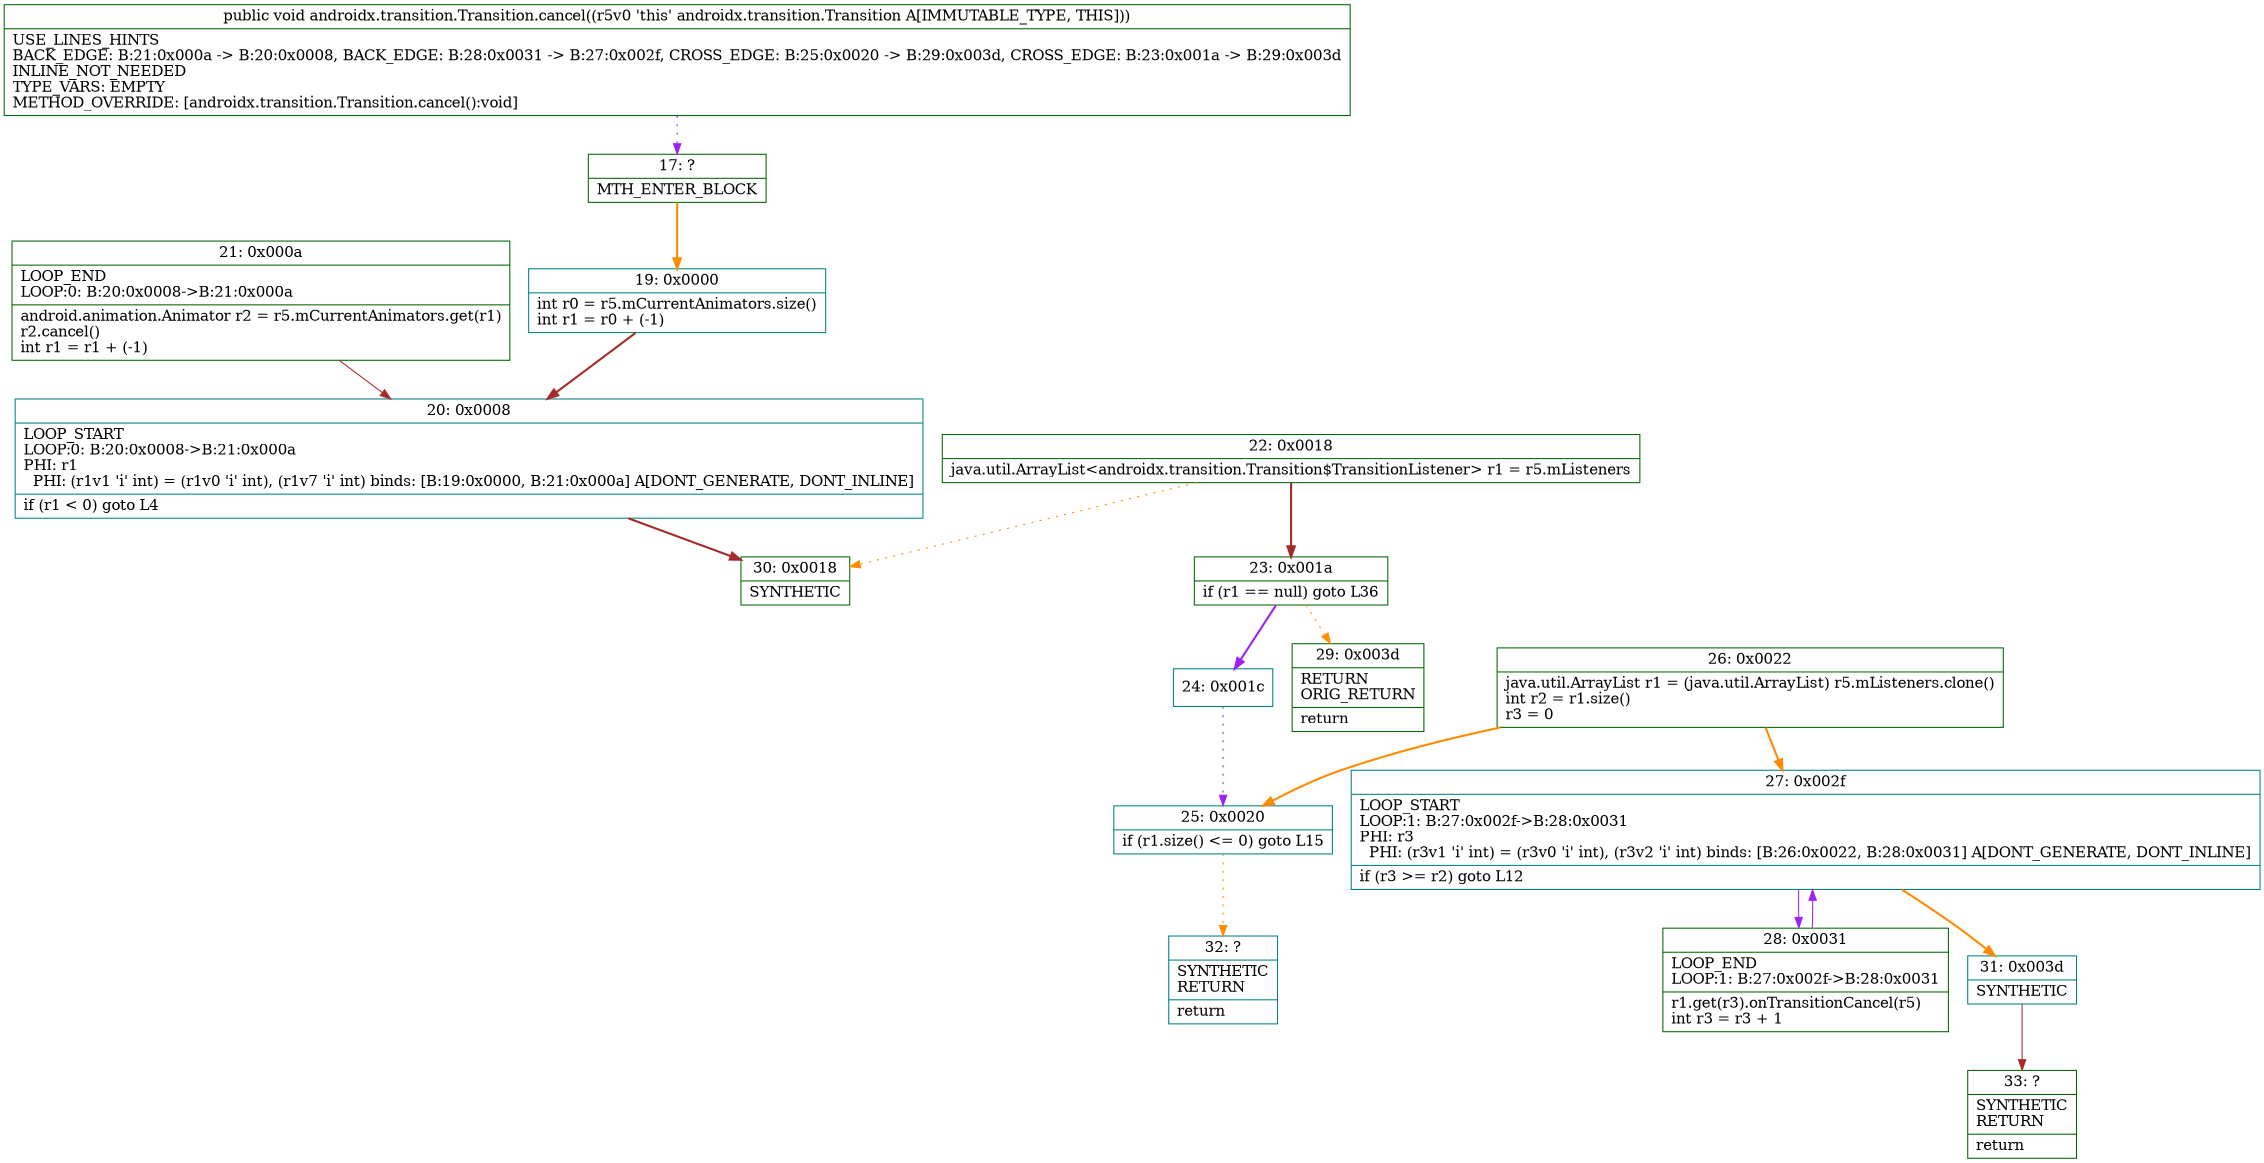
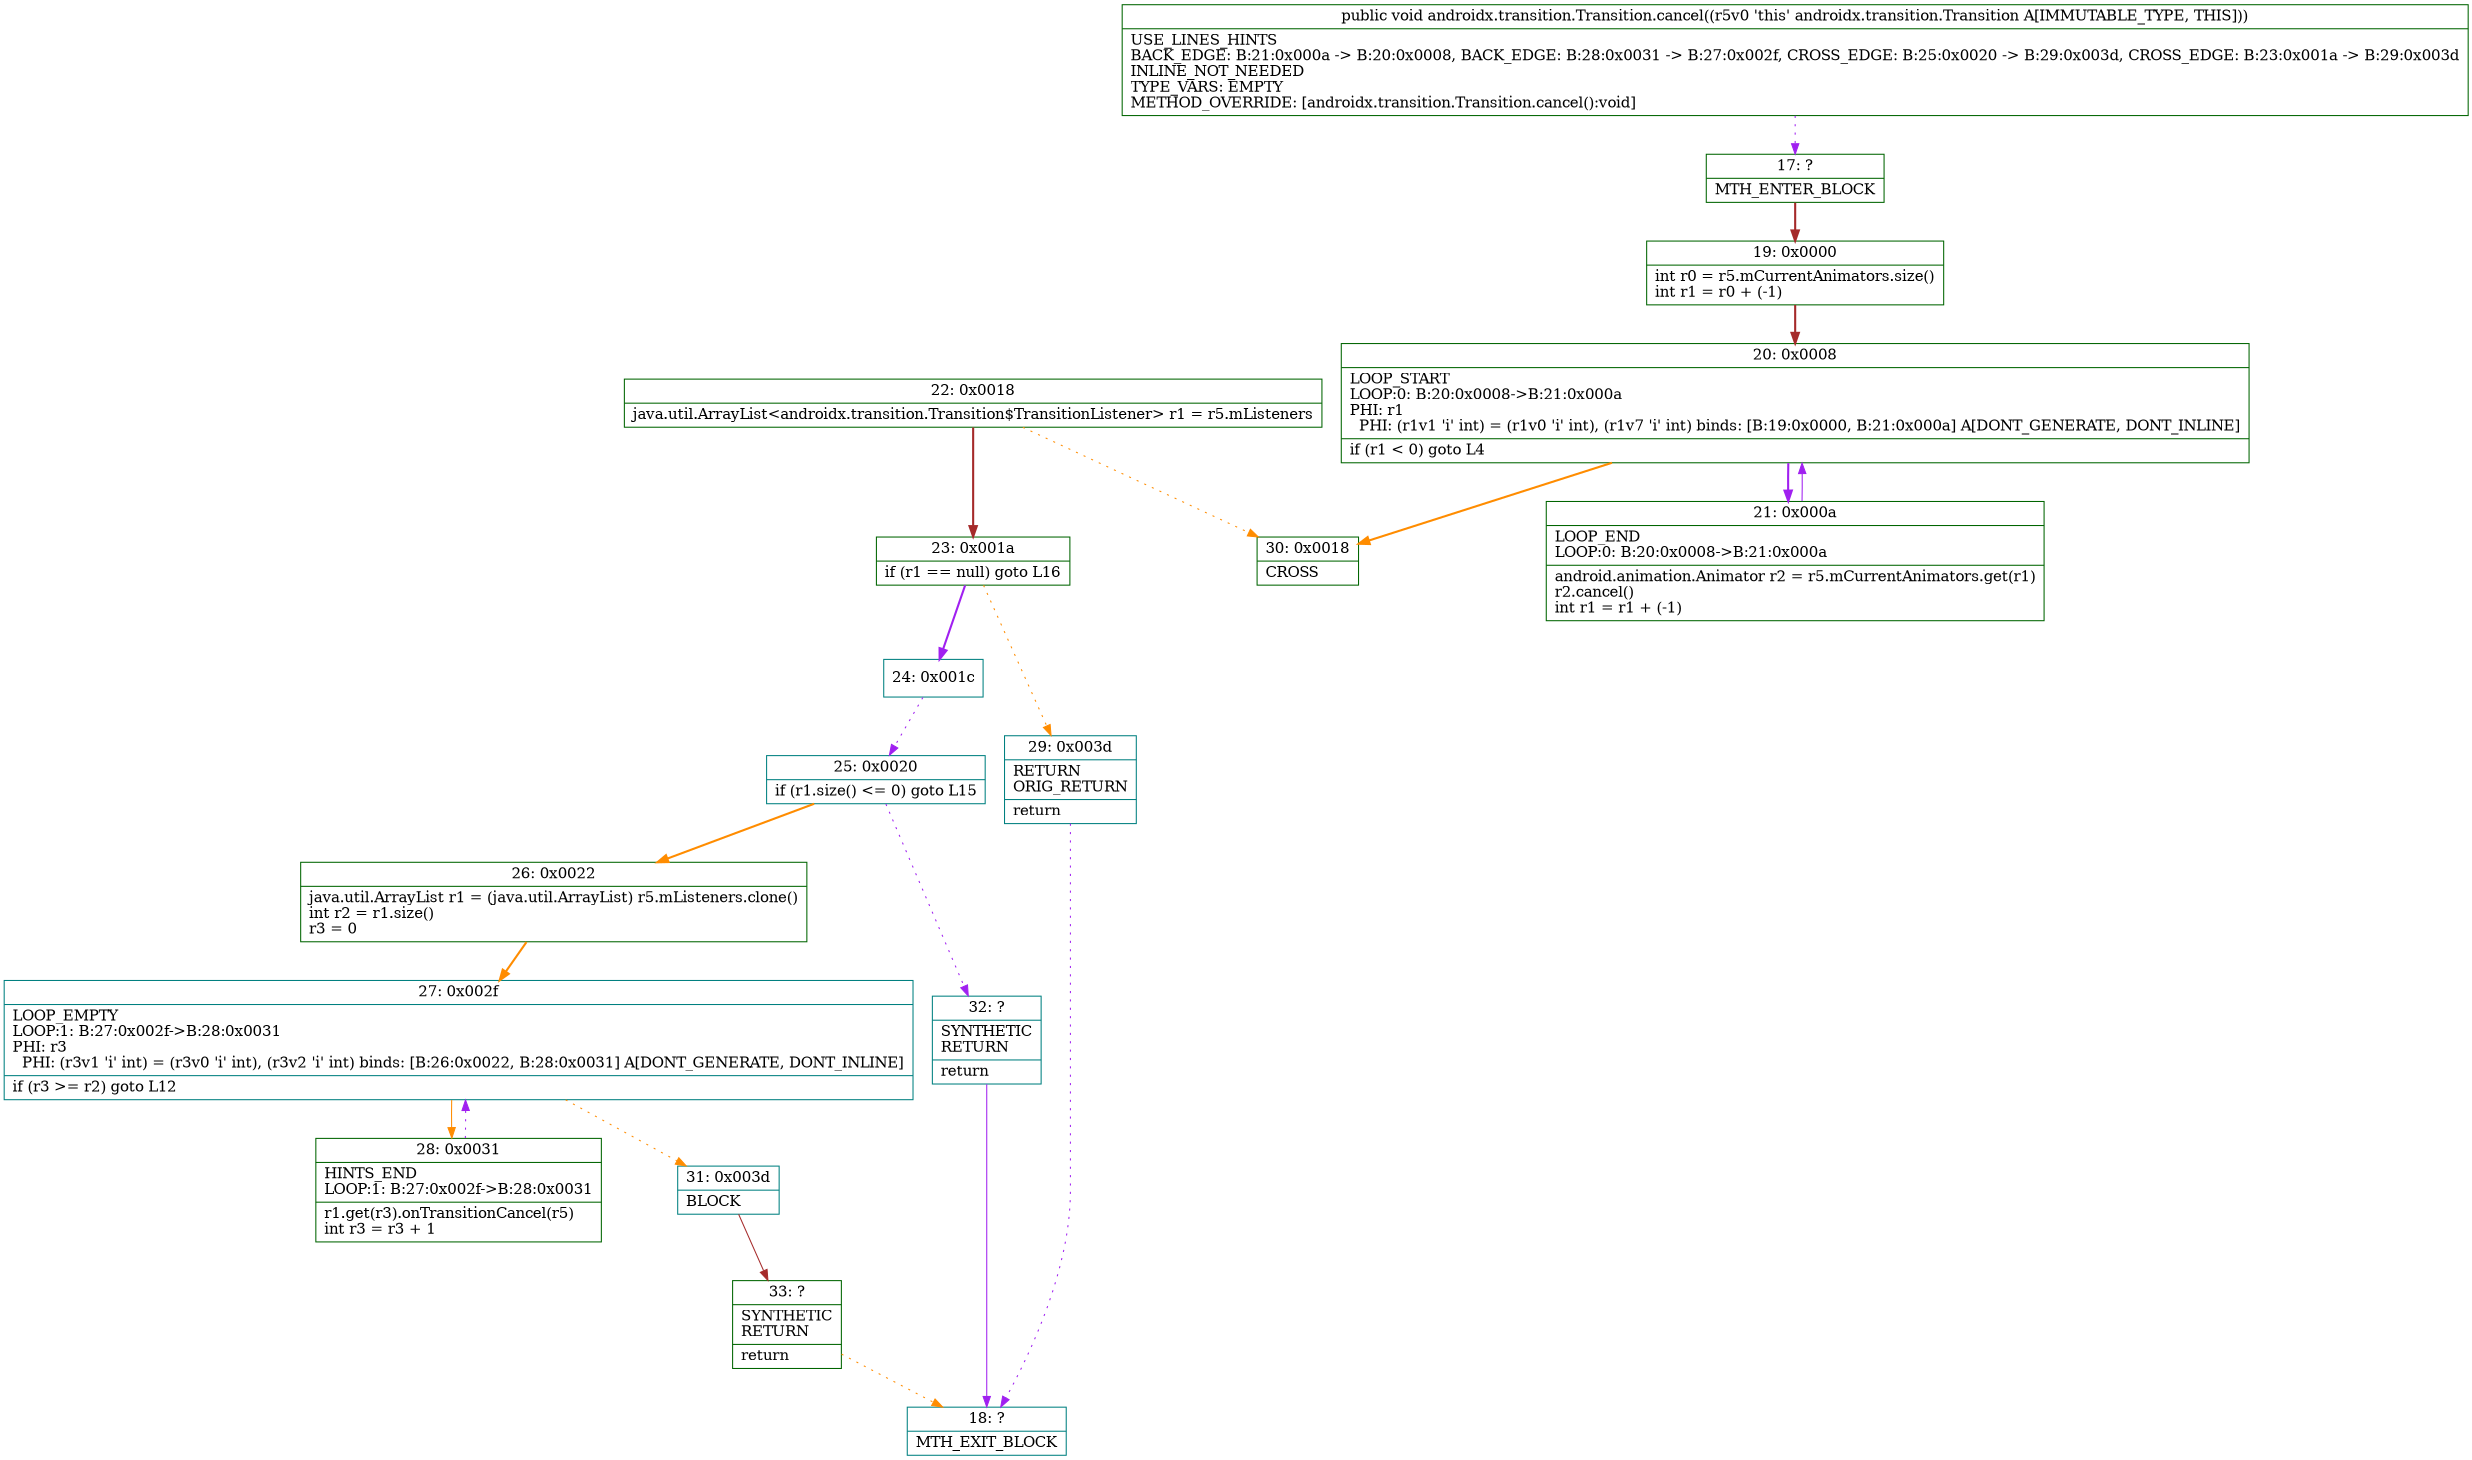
edge "17: ?" -> "19: 0x0000": color darkorange -> brown
node "19: 0x0000": color teal -> darkgreen
edge "21: 0x000a" -> "20: 0x0008": color brown -> purple
node "20: 0x0008": color teal -> darkgreen
edge "20: 0x0008" -> "21: 0x000a": added
edge "20: 0x0008" -> "30: 0x0018": color brown -> darkorange
node "30: 0x0018": text "SYNTHETIC" -> "CROSS"
node "23: 0x001a": text "if (r1 == null) goto L36" -> "if (r1 == null) goto L16"
node "29: 0x003d": color darkgreen -> teal
edge "26: 0x0022" -> "25: 0x0020": reversed
node "27: 0x002f": text "LOOP_START" -> "LOOP_EMPTY"
edge "25: 0x0020" -> "32: ?": color darkorange -> purple
edge "27: 0x002f" -> "28: 0x0031": color purple -> darkorange
edge "28: 0x0031" -> "27: 0x002f": style solid -> dotted
edge "27: 0x002f" -> "31: 0x003d": style bold -> dotted
node "28: 0x0031": text "LOOP_END" -> "HINTS_END"
node "31: 0x003d": text "SYNTHETIC" -> "BLOCK"
node "18: ?": added
